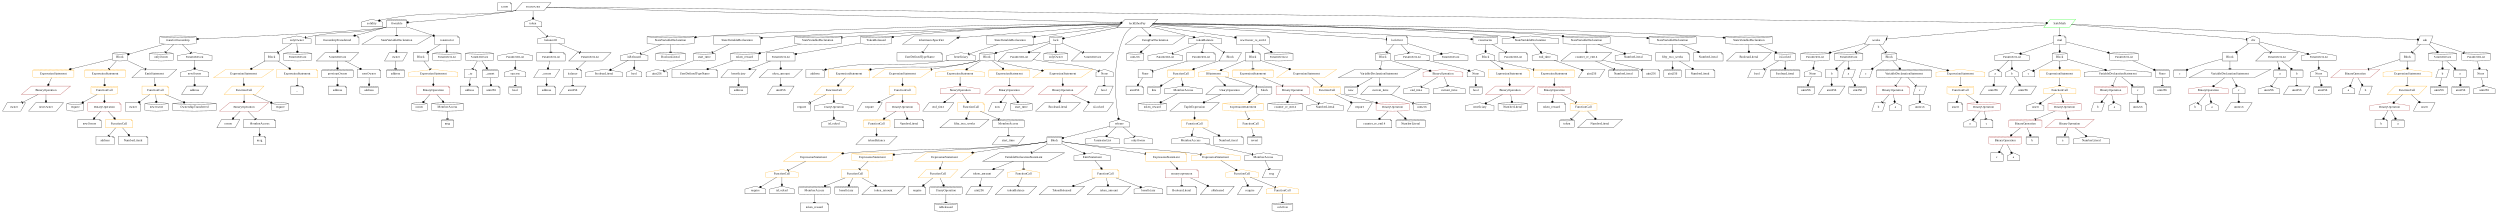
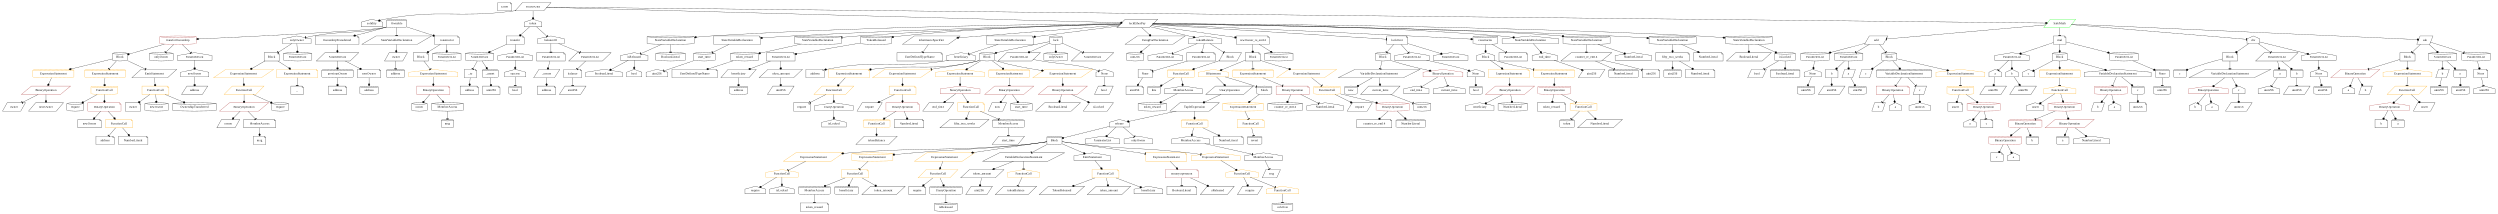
edge "SourceUnit" -> "SafeMath": arrowhead dot -> diamond
edge "SourceUnit" -> "Ownable": removed
edge "lockEtherPay" -> "lock": removed
node "transferOwnership": color black -> brown
node "transfer": added
node "weeks": label "weeks" -> "add"
edge "lockEtherPay" -> "release": now "TupleExpression" -> "release"
